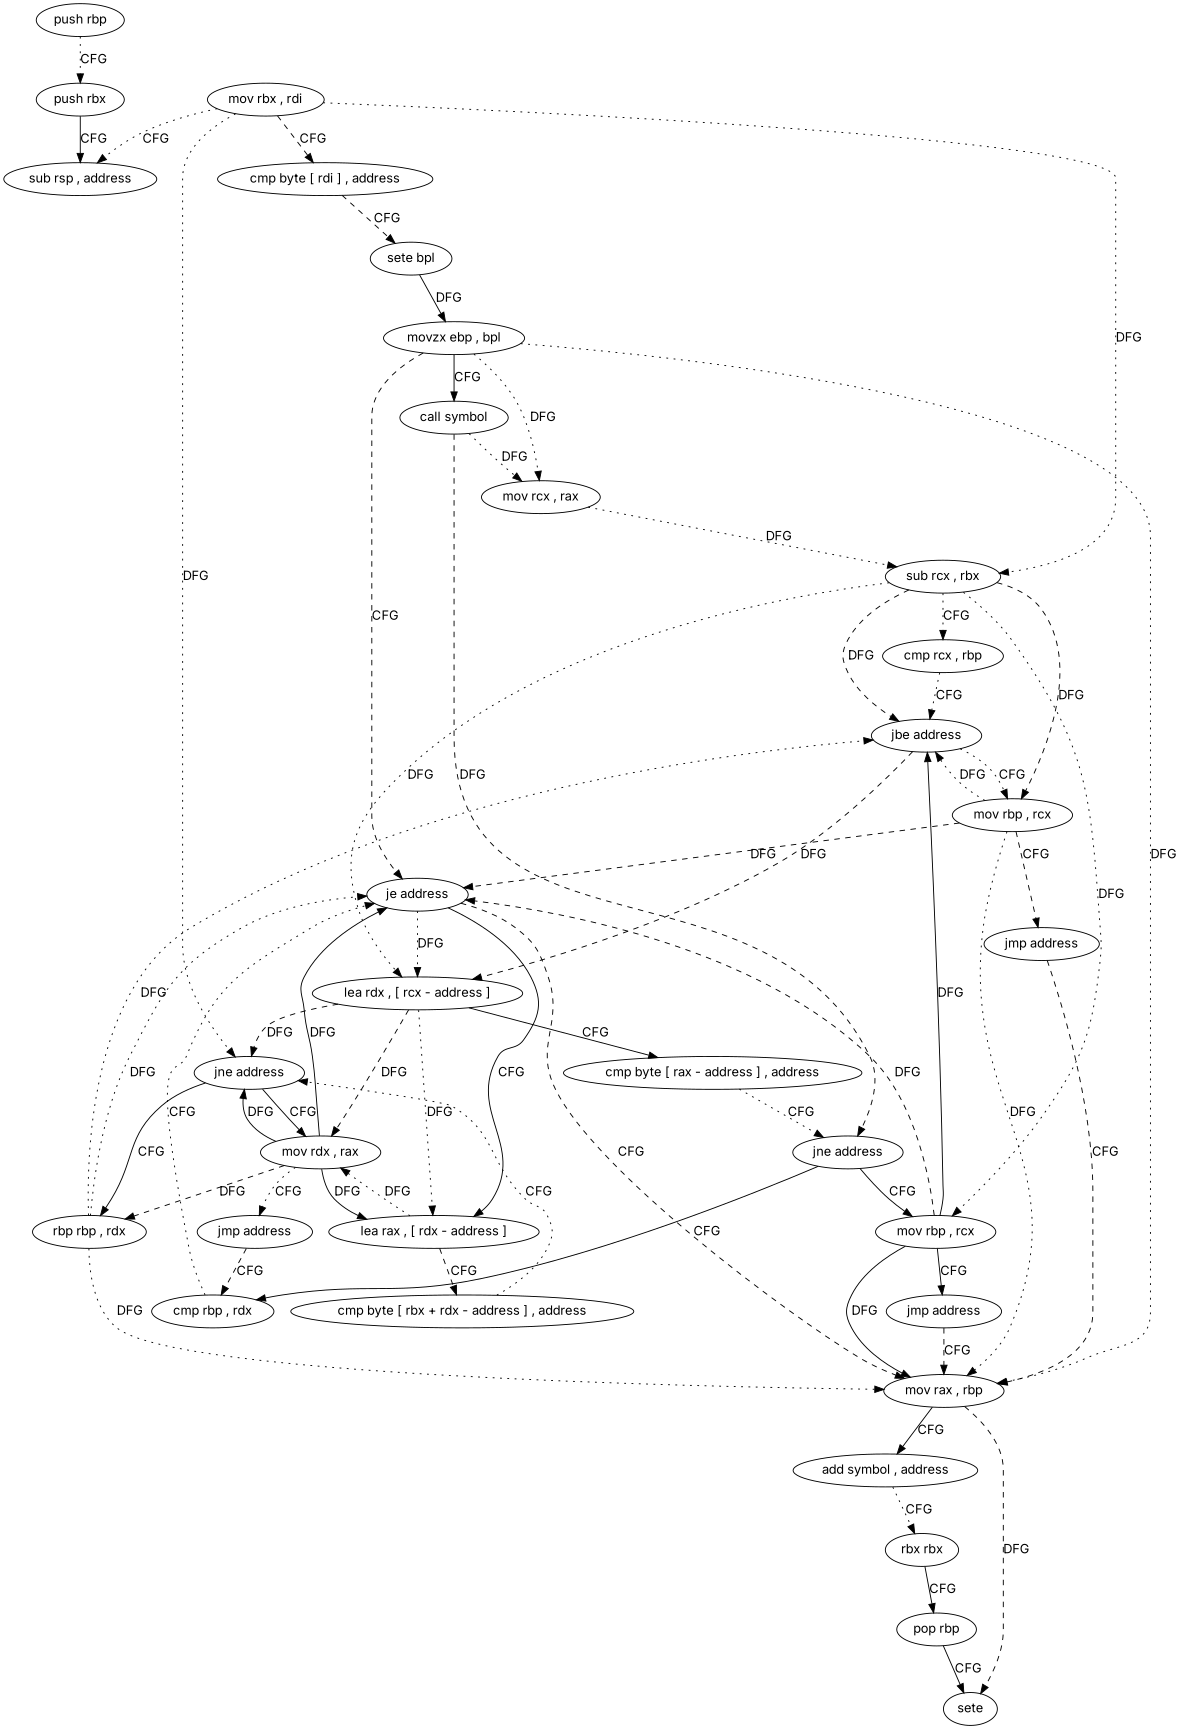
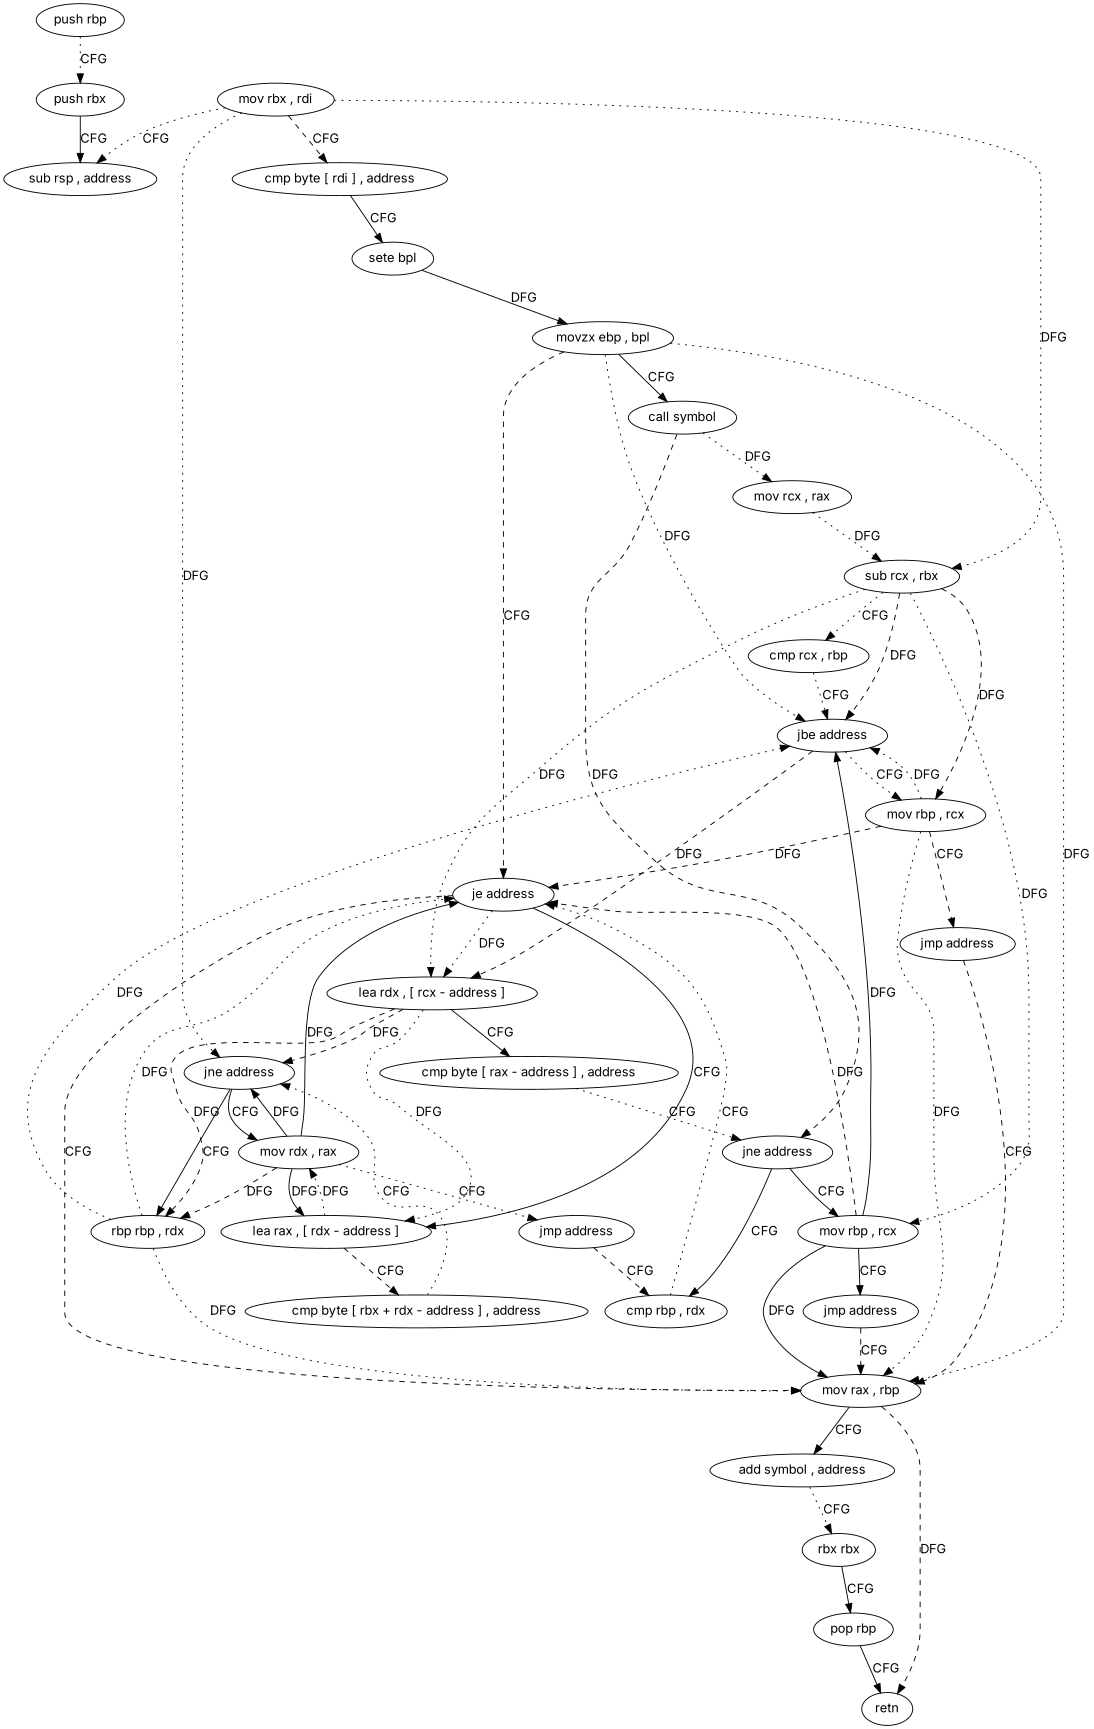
edge "cmp byte [ rdi ] , address" -> "sete bpl": style dashed -> solid
edge "movzx ebp , bpl" -> "mov rcx , rax": now "movzx ebp , bpl" -> "jbe address"
edge "lea rdx , [ rcx - address ]" -> "mov rdx , rax": now "lea rdx , [ rcx - address ]" -> "rbp rbp , rdx"
node "sete": label "sete" -> "retn"
